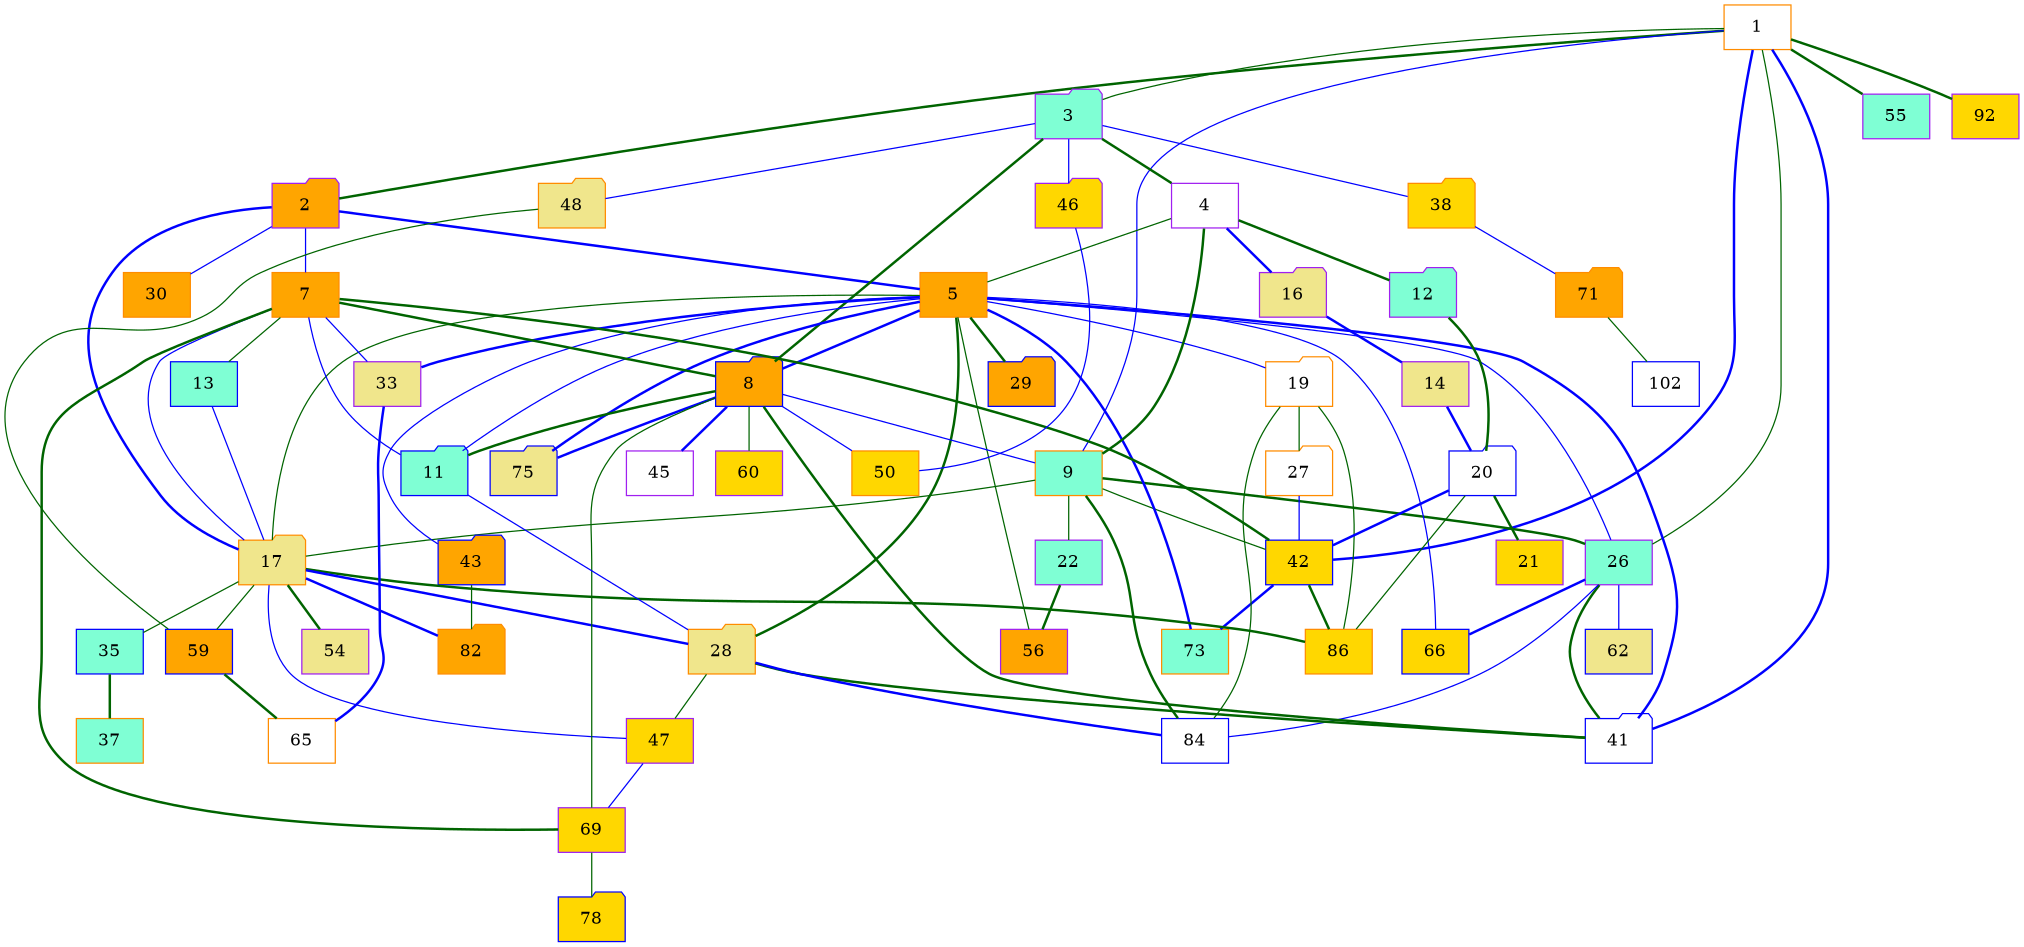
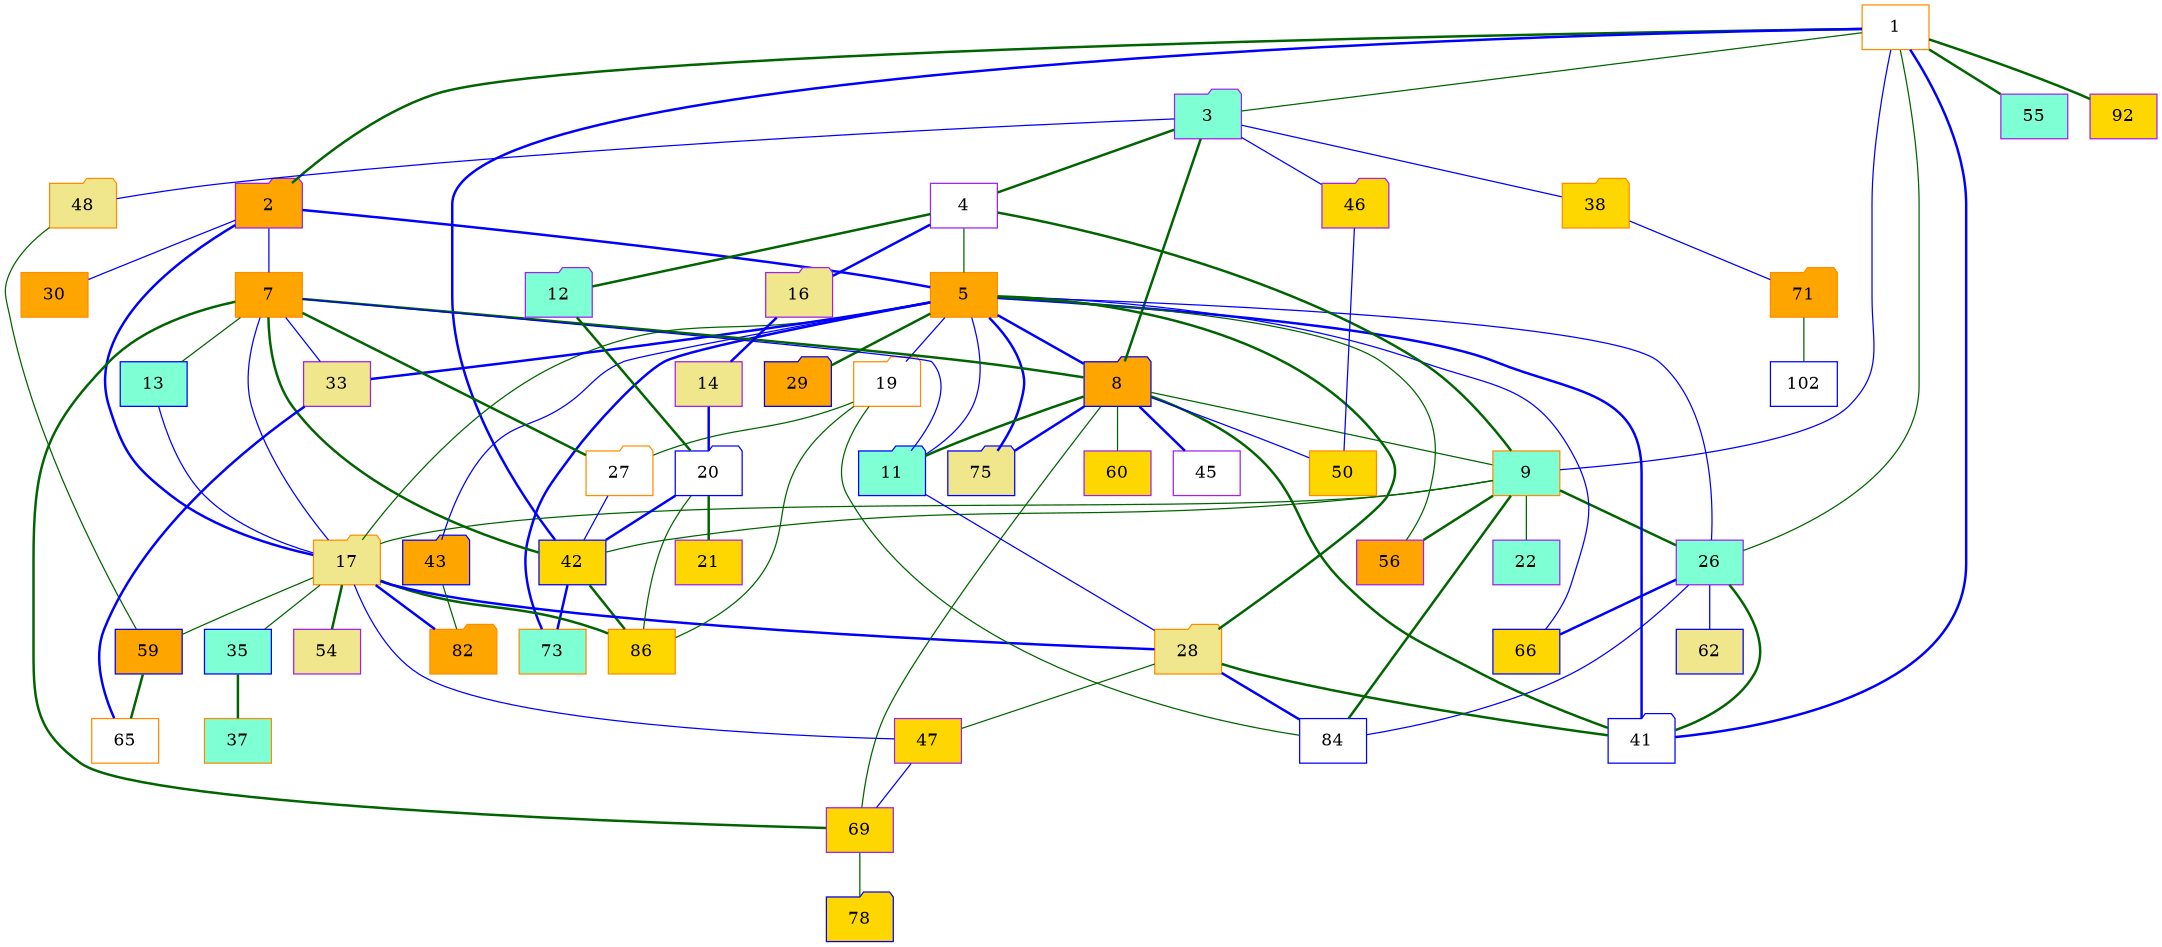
edge "7" -- "27": added
edge "8" -- "9": color blue -> darkgreen
edge "22" -- "56": now "9" -- "56"
